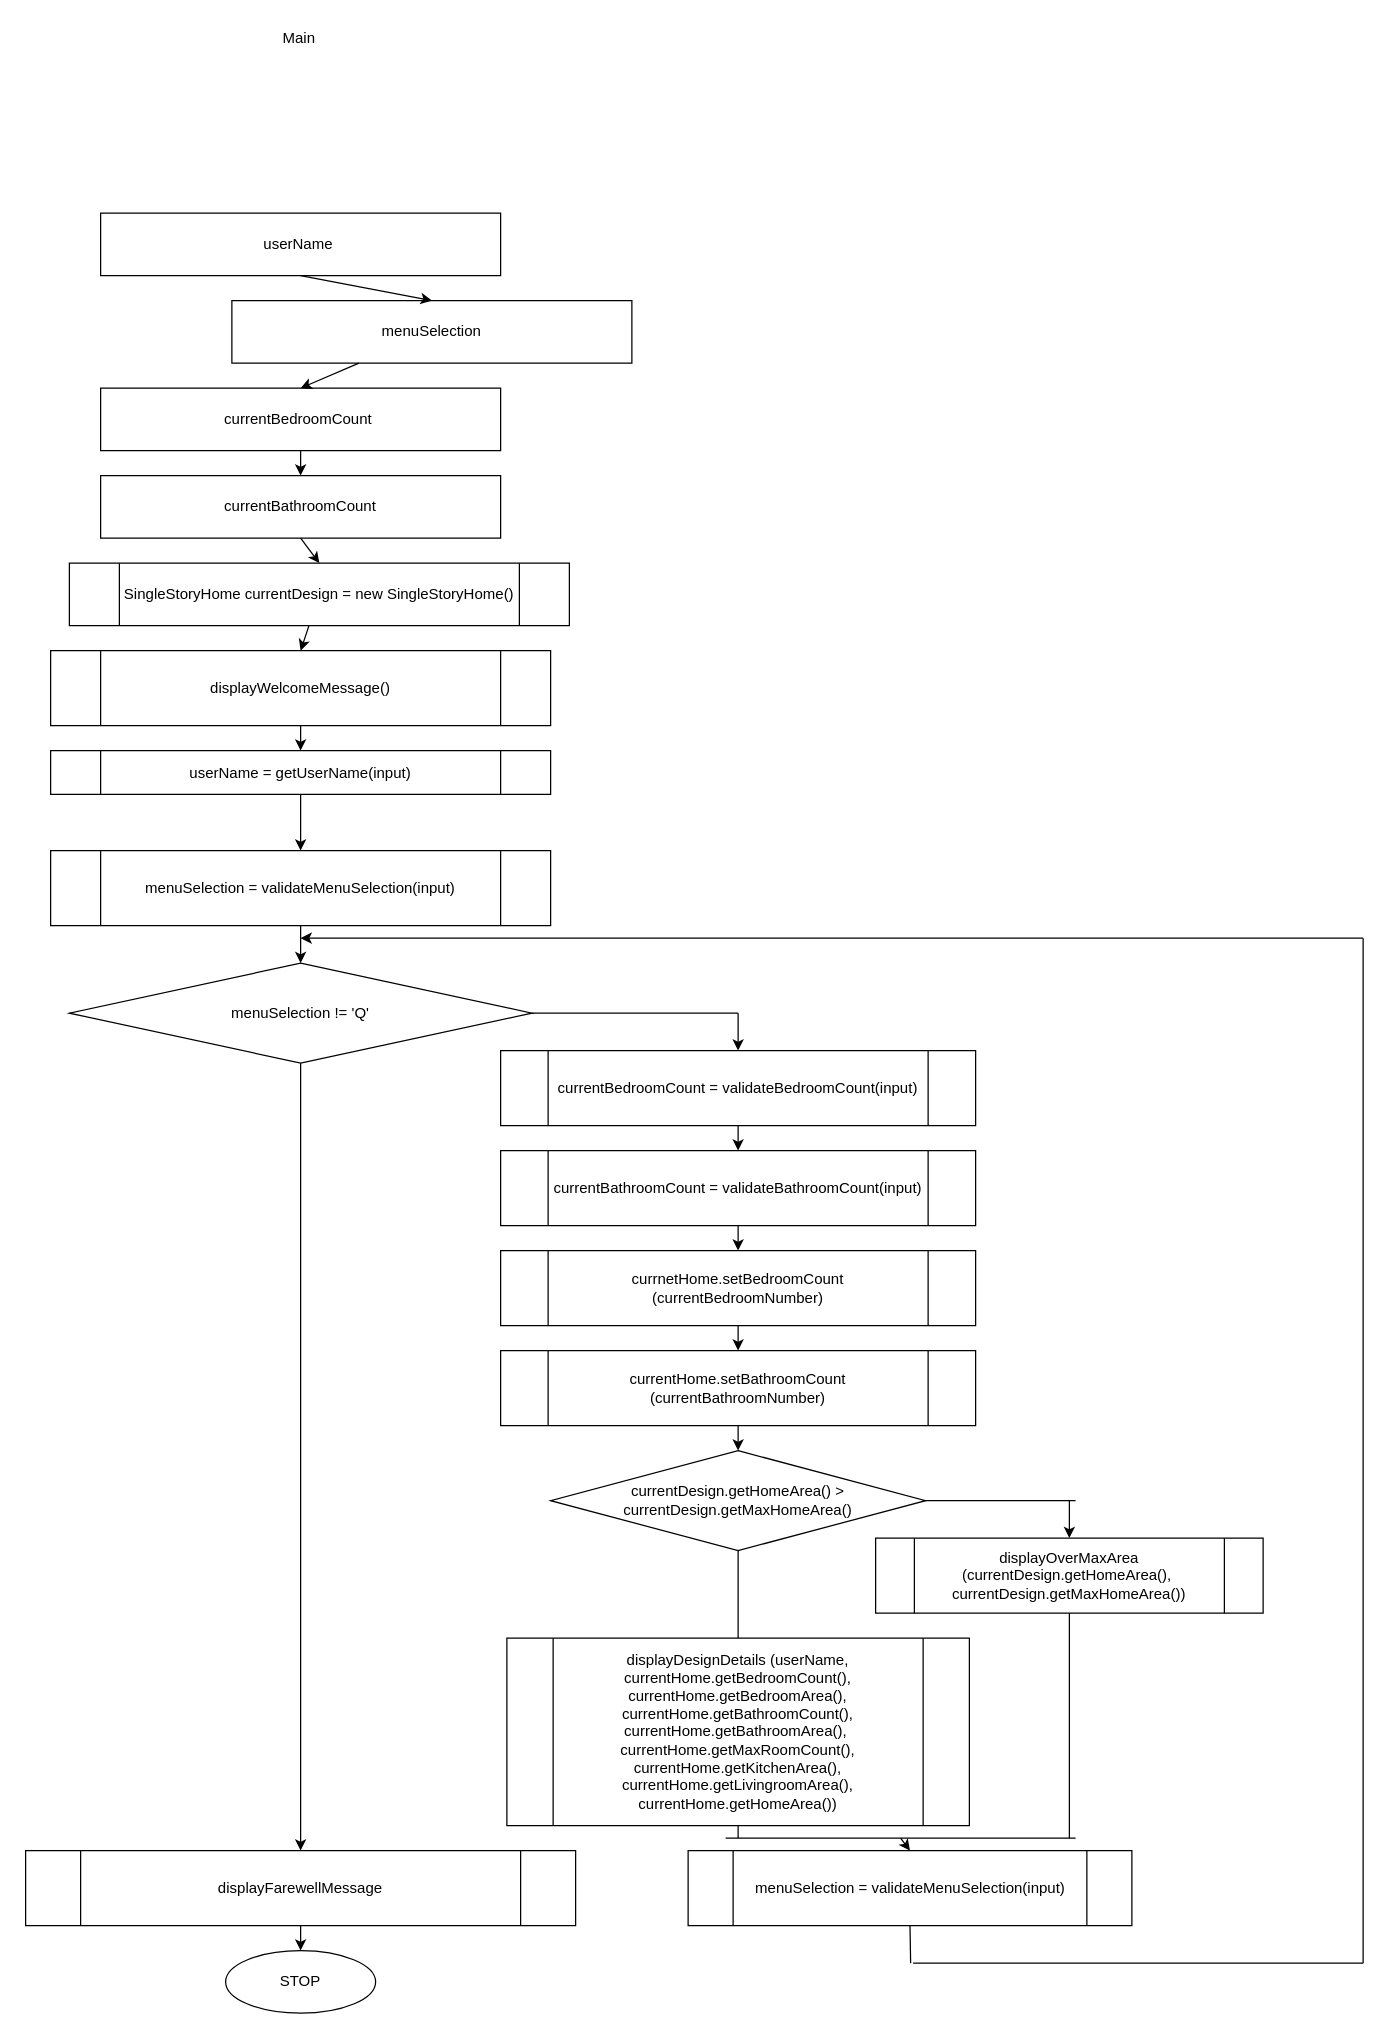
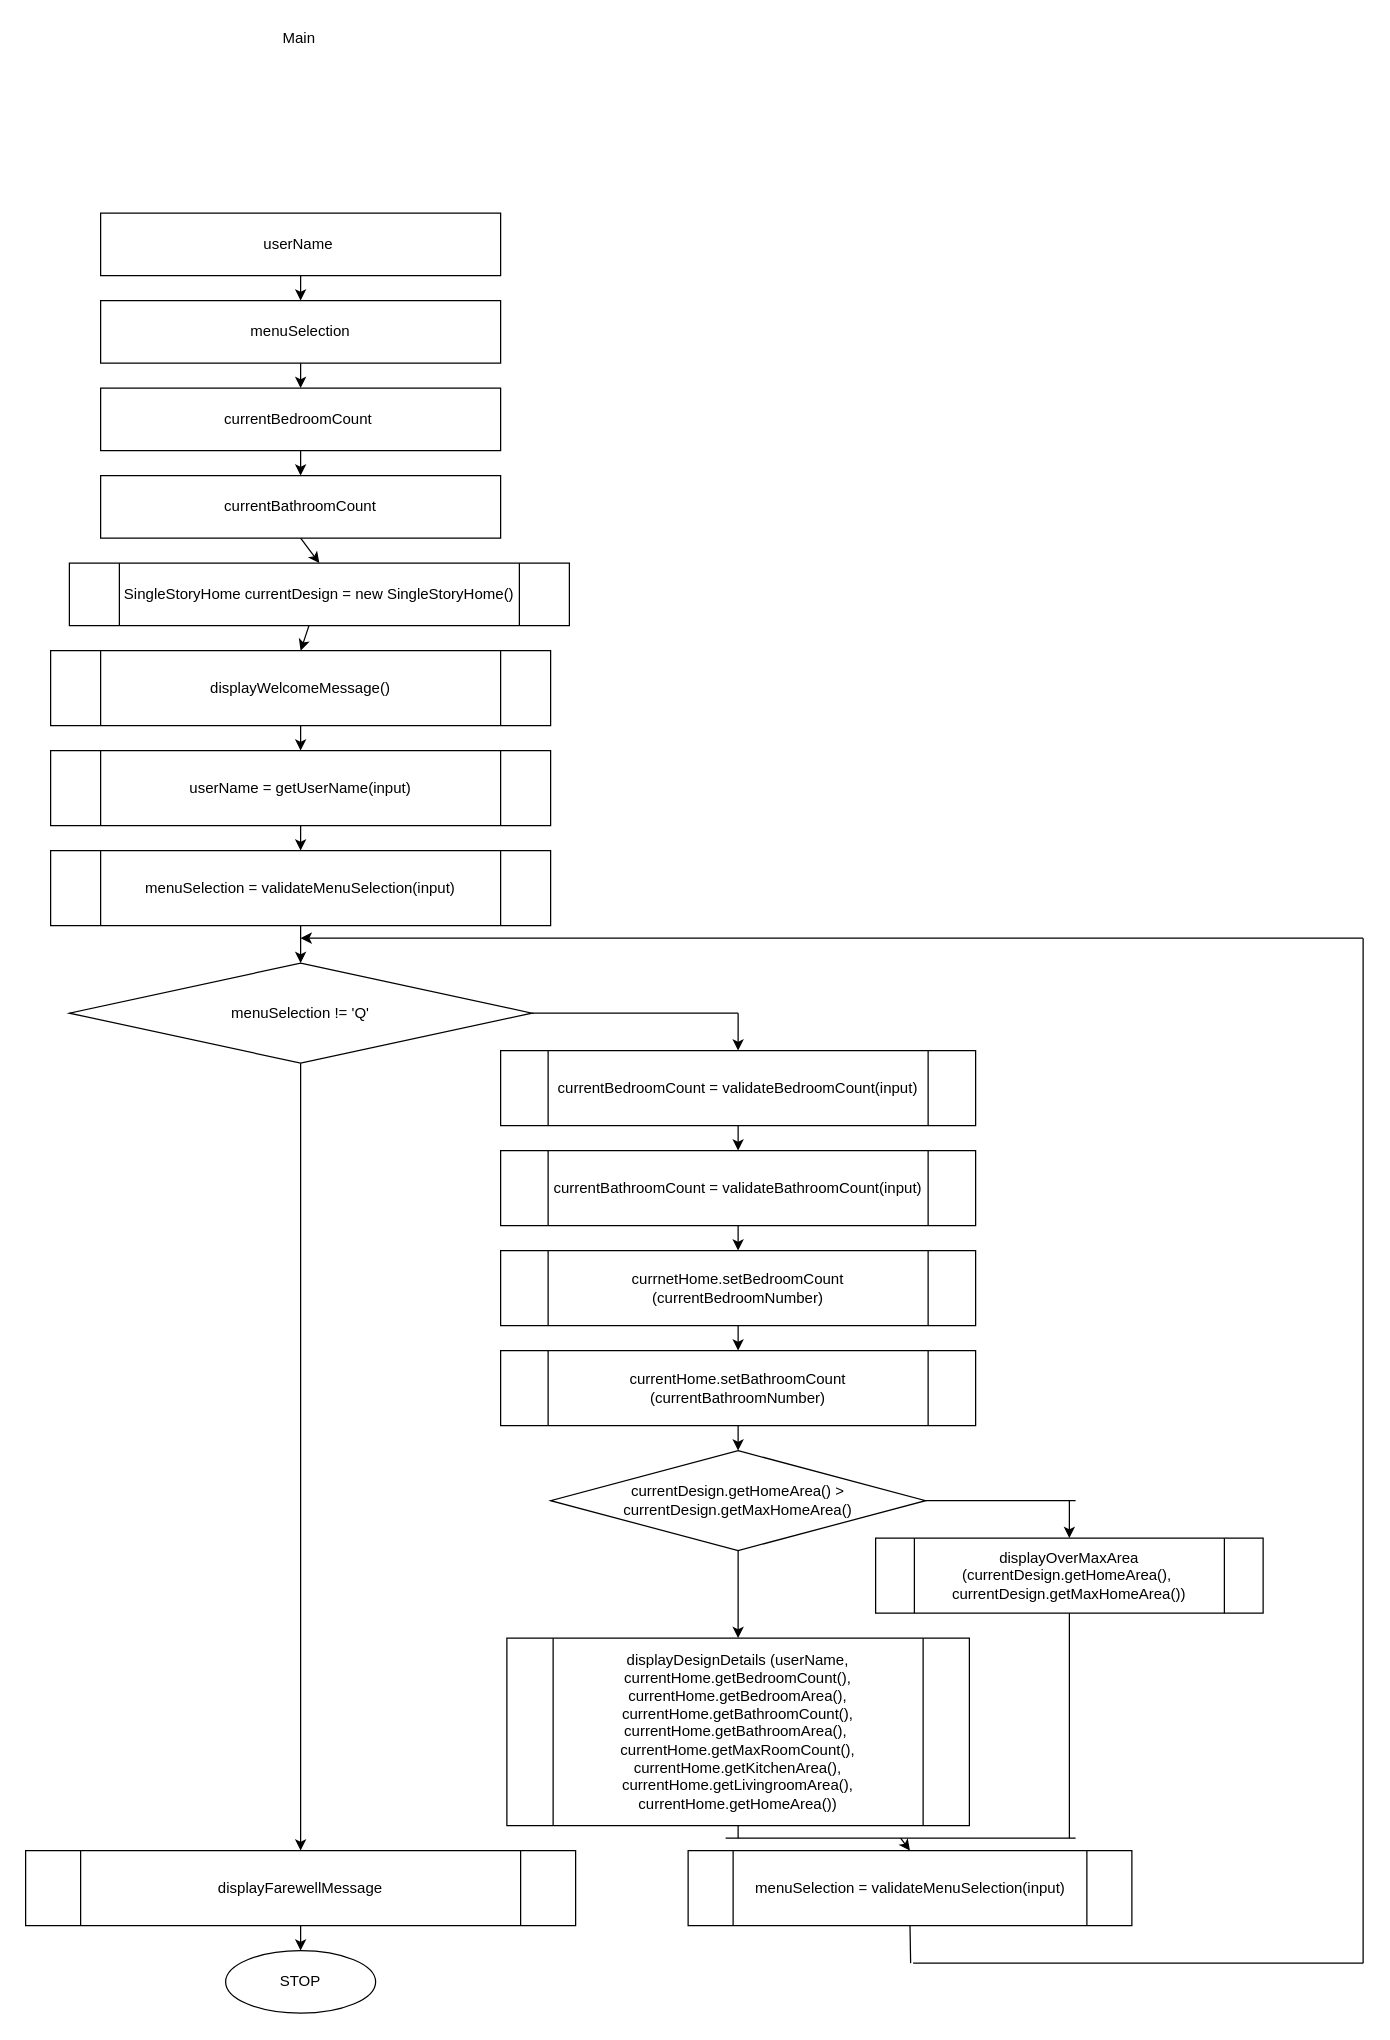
node "menuSelection": moved (432, 332) -> (301, 332)
node "userName = getUserName(input)": size 500x44 -> 500x75
edge "currentDesign.getHomeArea() > currentDesign.getMaxHomeArea()" -- "displayDesignDetails (userName, currentHome.getBedroomCount(), currentHome.getBedroomArea(), currentHome.getBathroomCount(), currentHome.getBathroomArea(), currentHome.getMaxRoomCount(), currentHome.getKitchenArea(), currentHome.getLivingroomArea(), currentHome.getHomeArea())": arrowhead none -> classic
